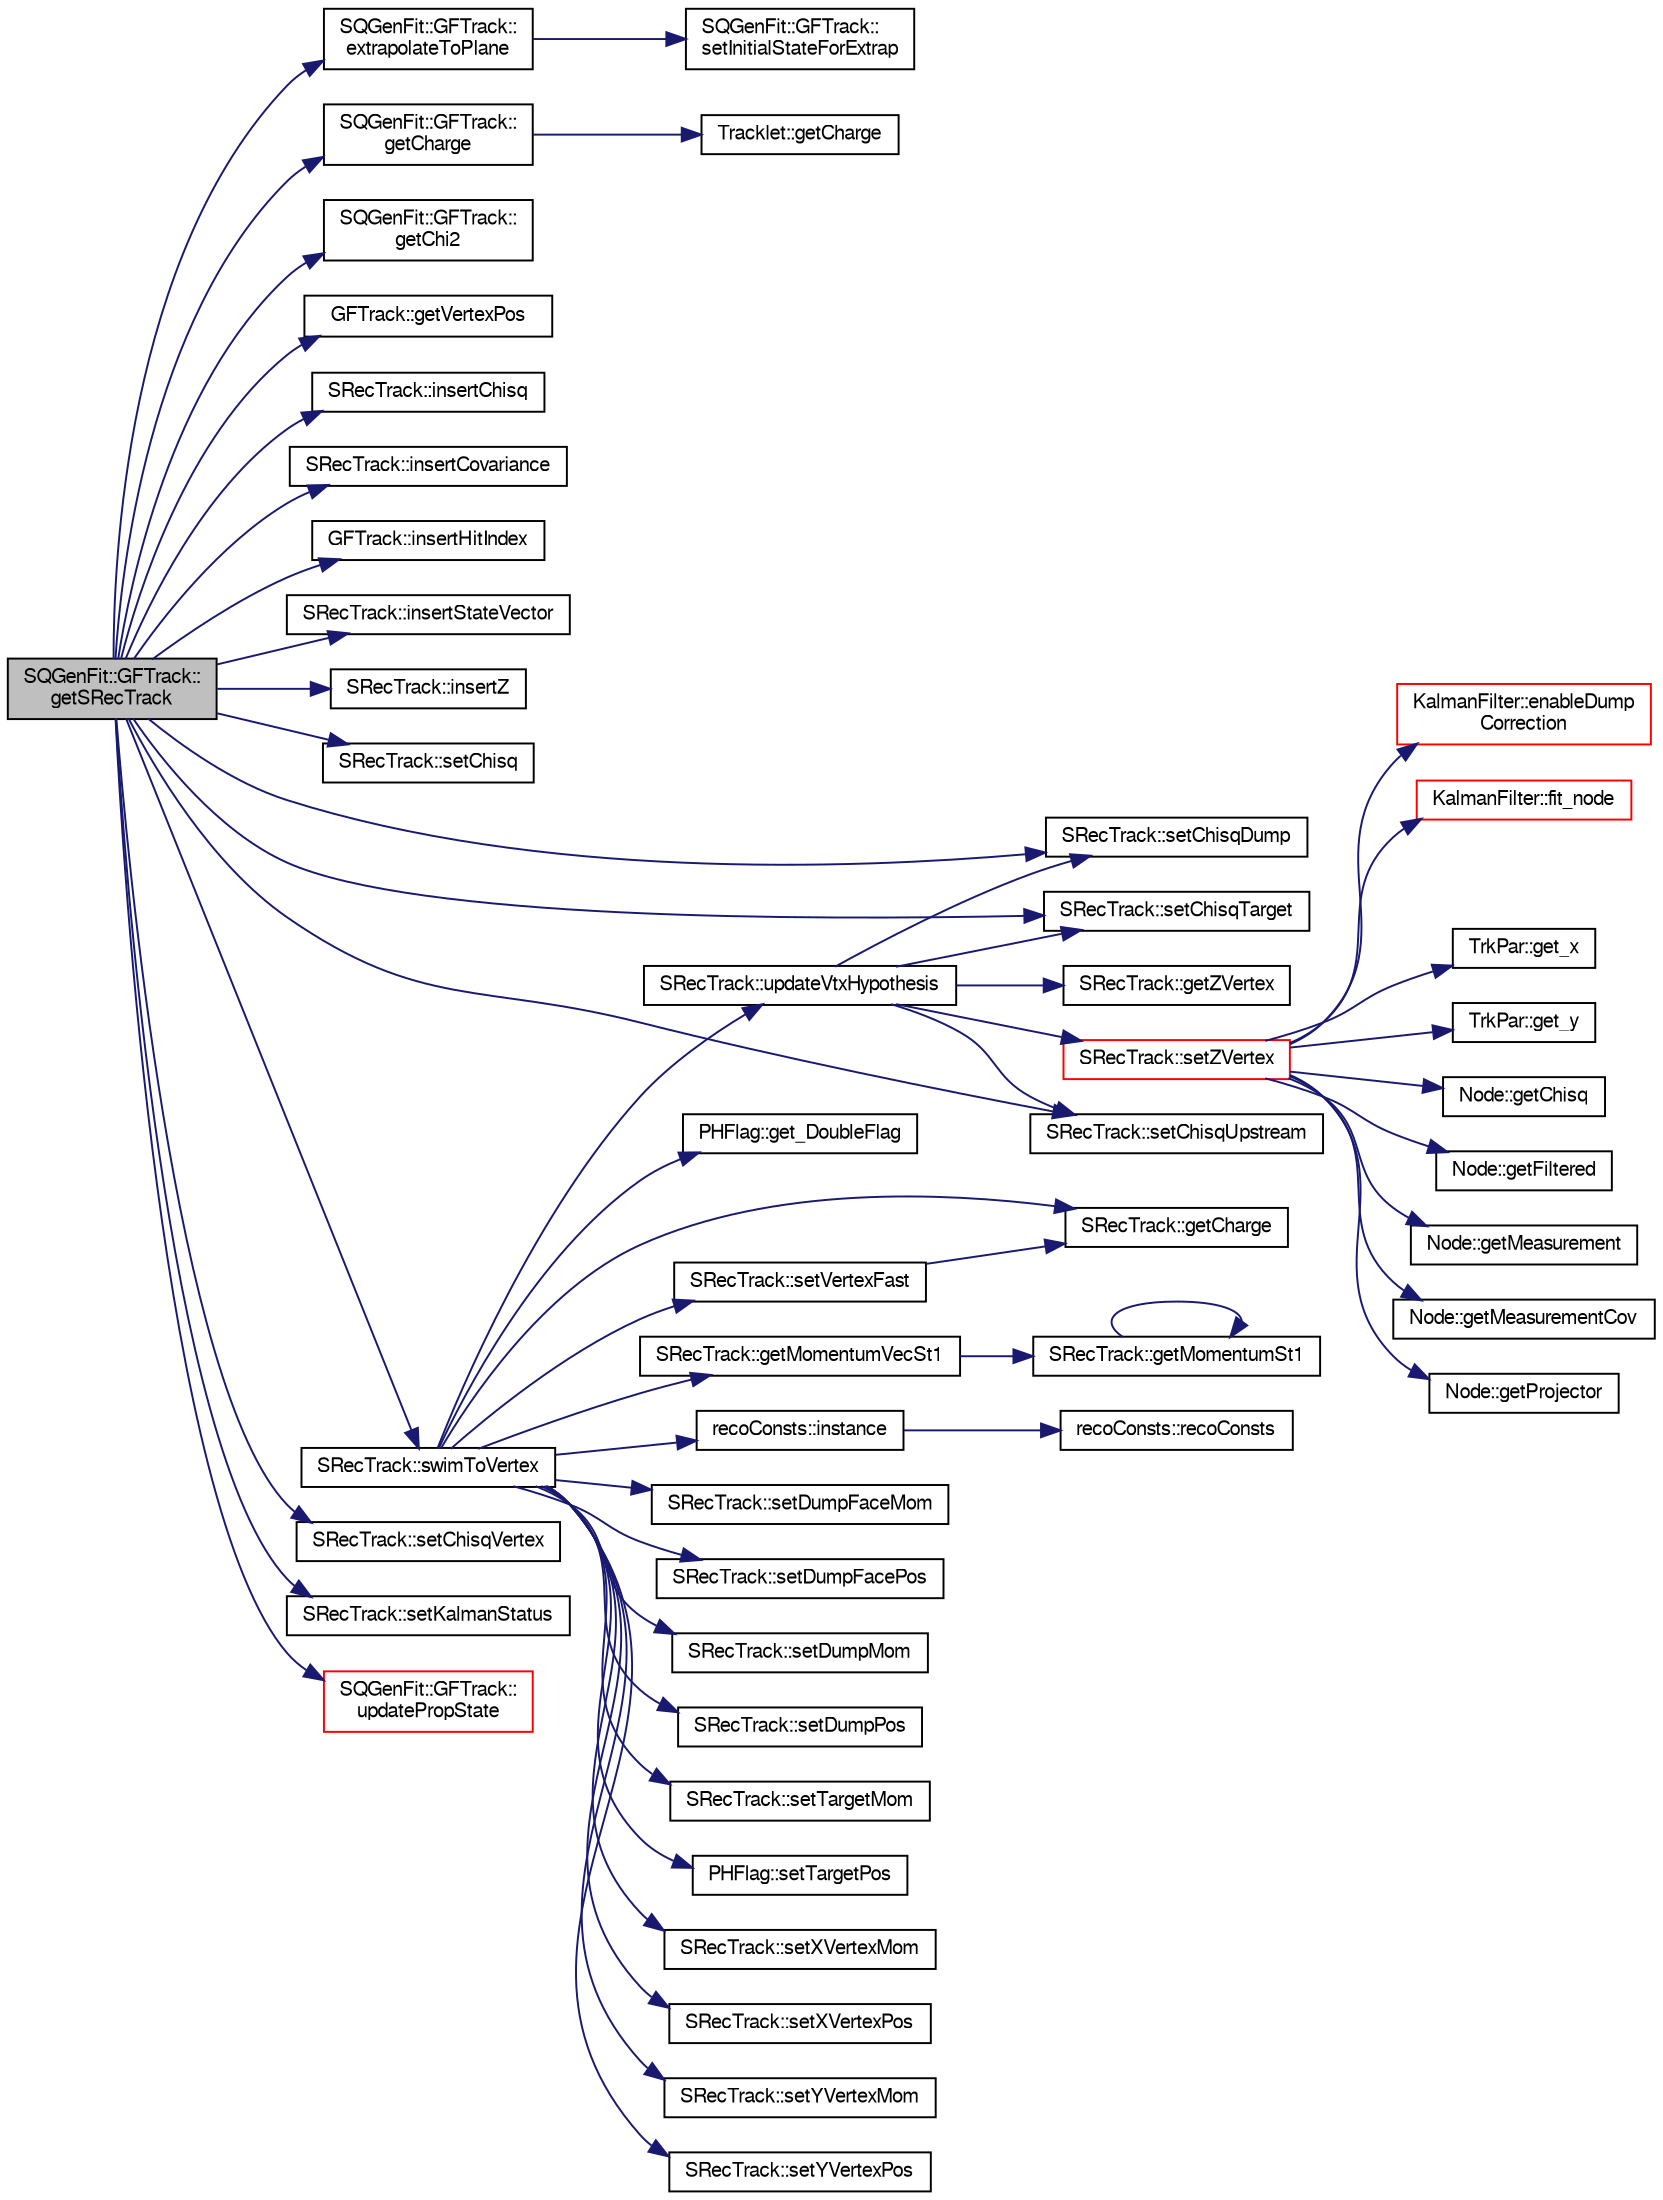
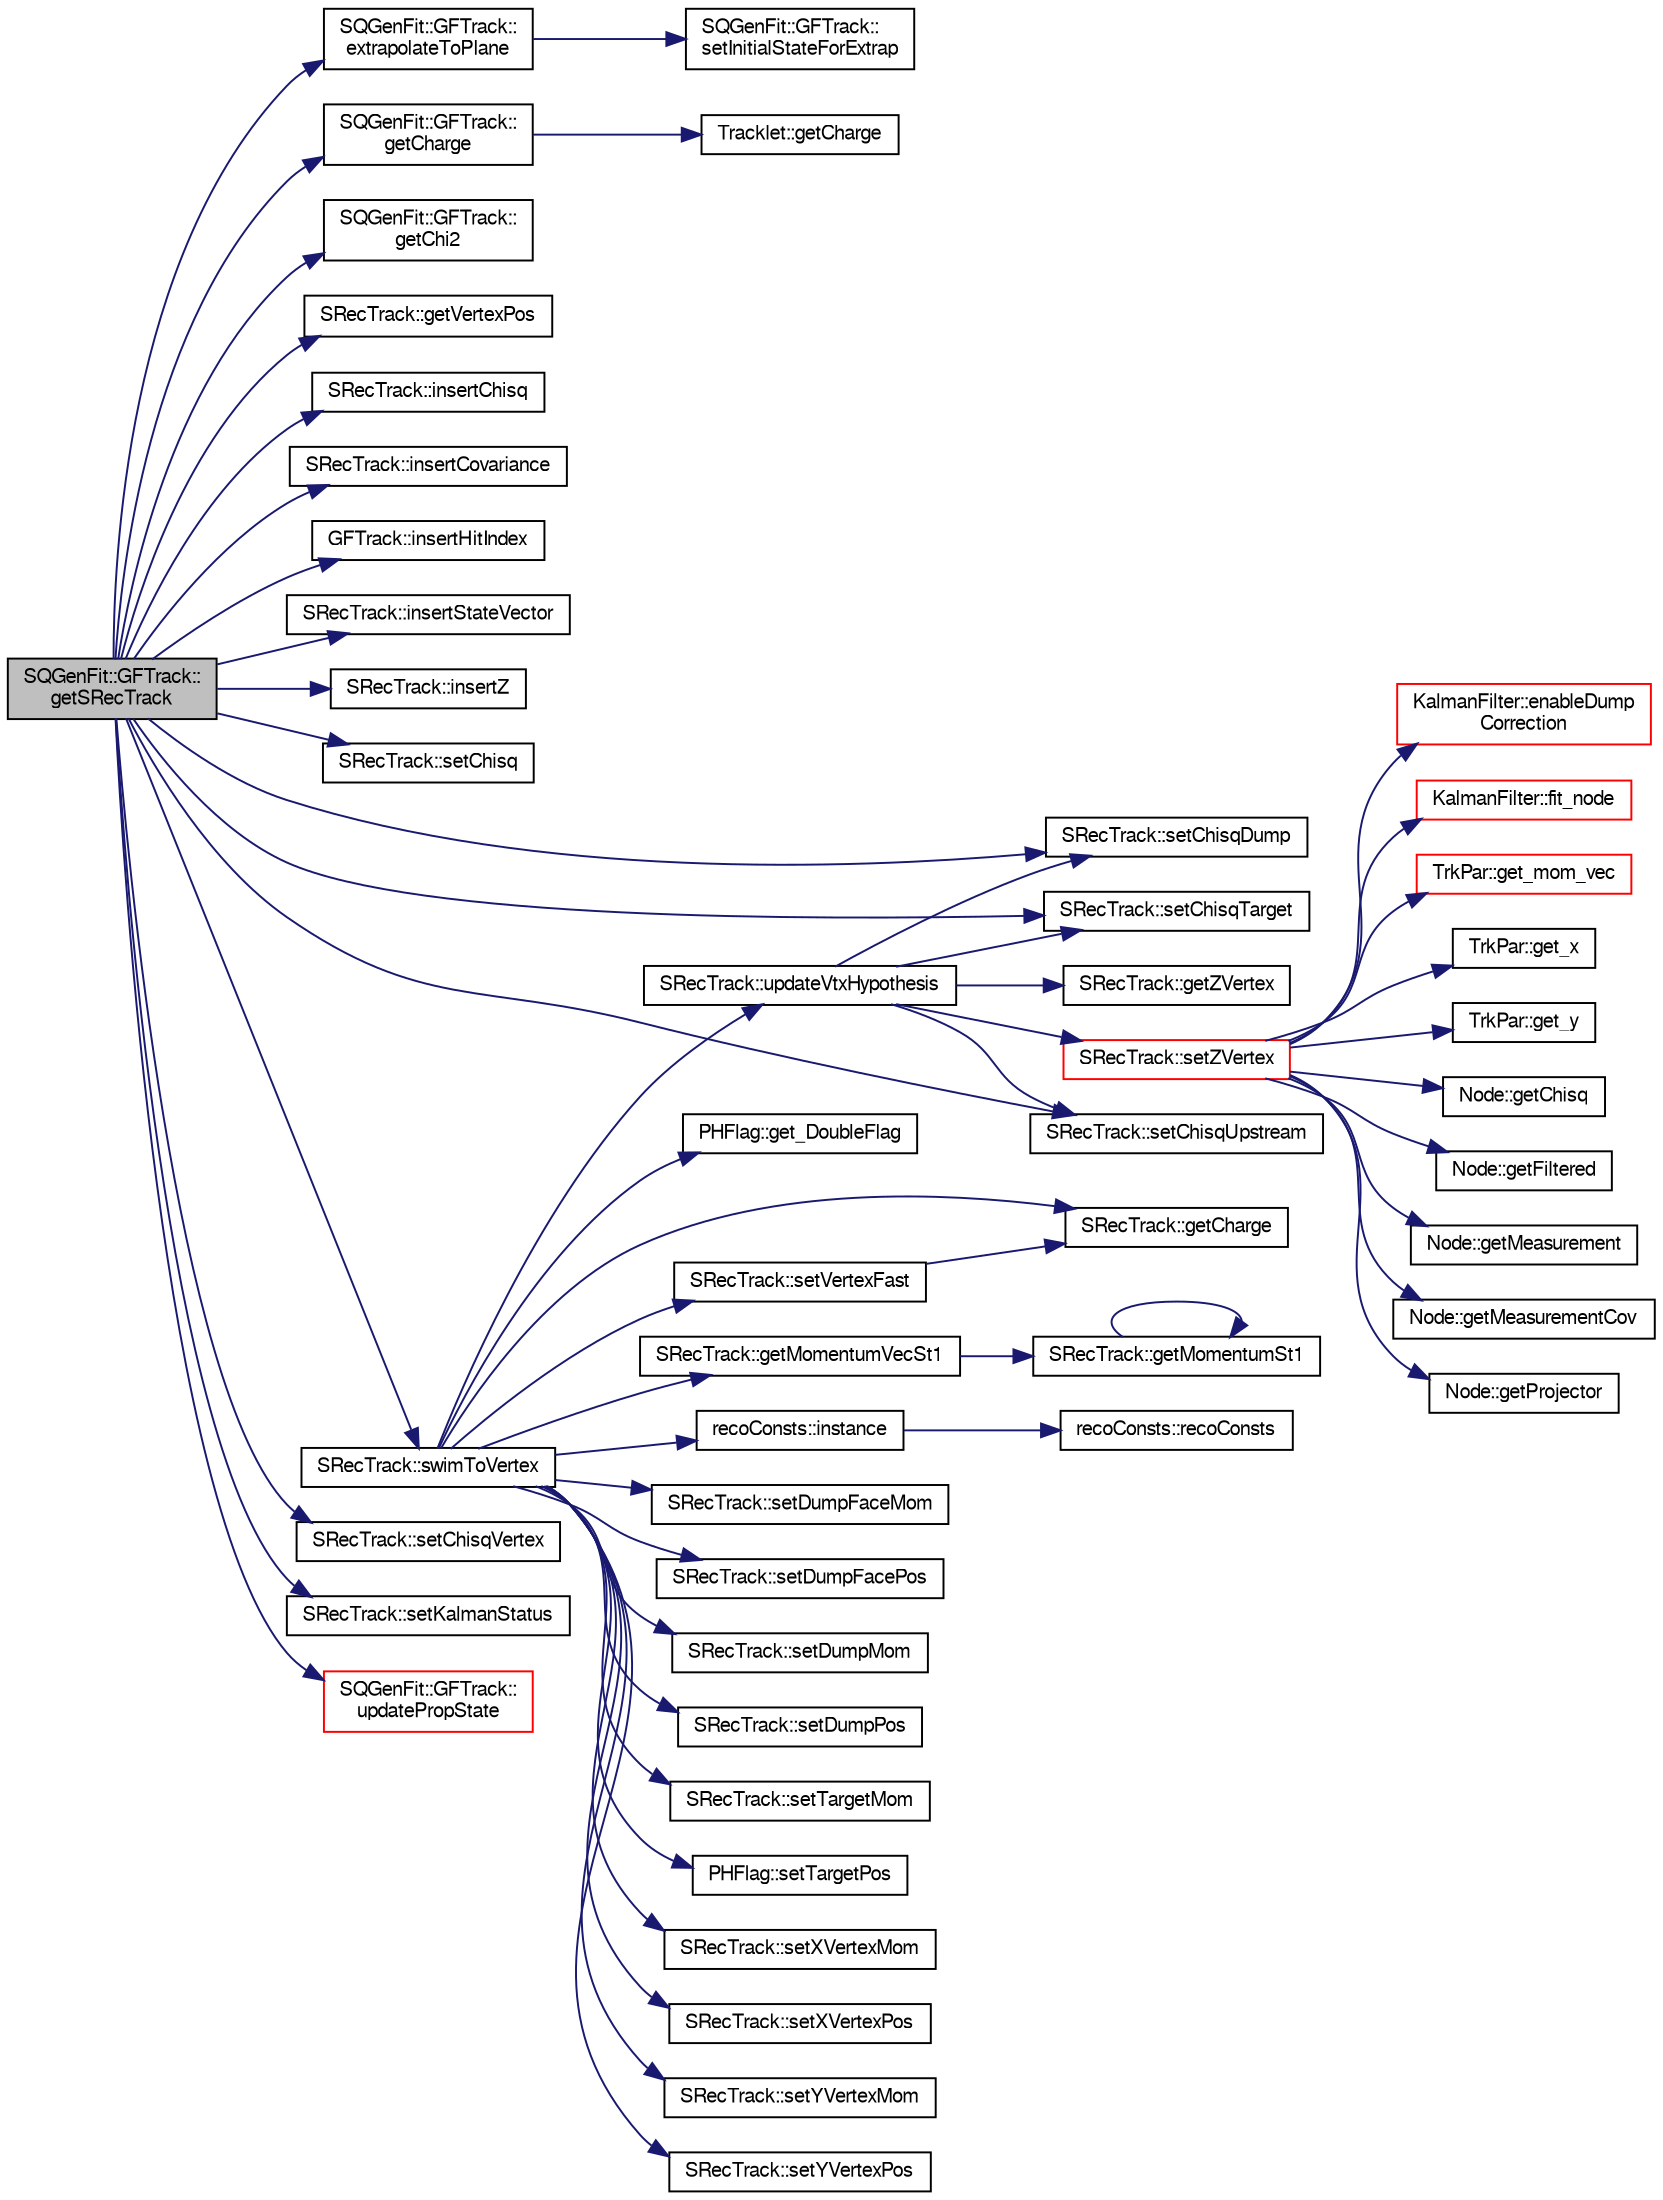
node "GFTrack::getVertexPos": label "GFTrack::getVertexPos" -> "SRecTrack::getVertexPos"
node "TrkPar::get_mom_vec": added
